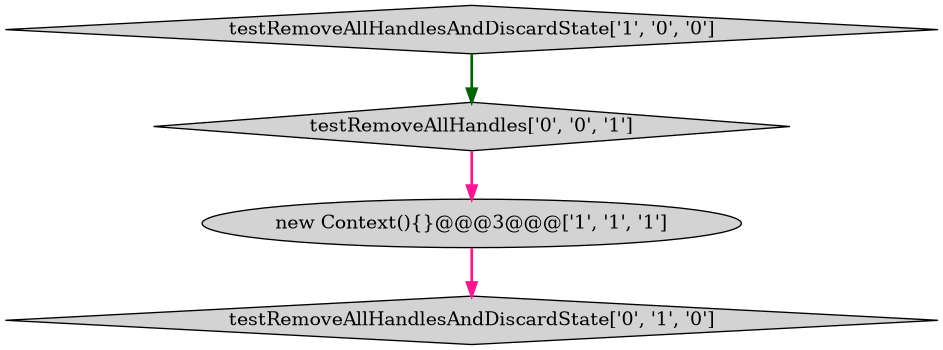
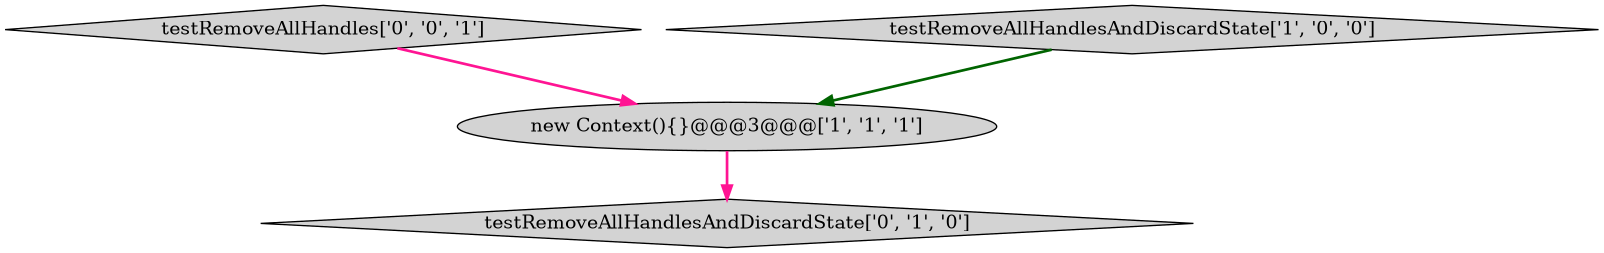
edge "testRemoveAllHandlesAndDiscardState['1', '0', '0']" -> "testRemoveAllHandles['0', '0', '1']": now "testRemoveAllHandlesAndDiscardState['1', '0', '0']" -> "new Context(){}@@@3@@@['1', '1', '1']"
